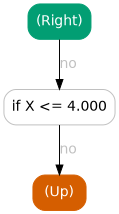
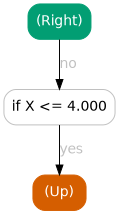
edge "if X <= 4.000" -> "(Up)": label "no" -> "yes"
